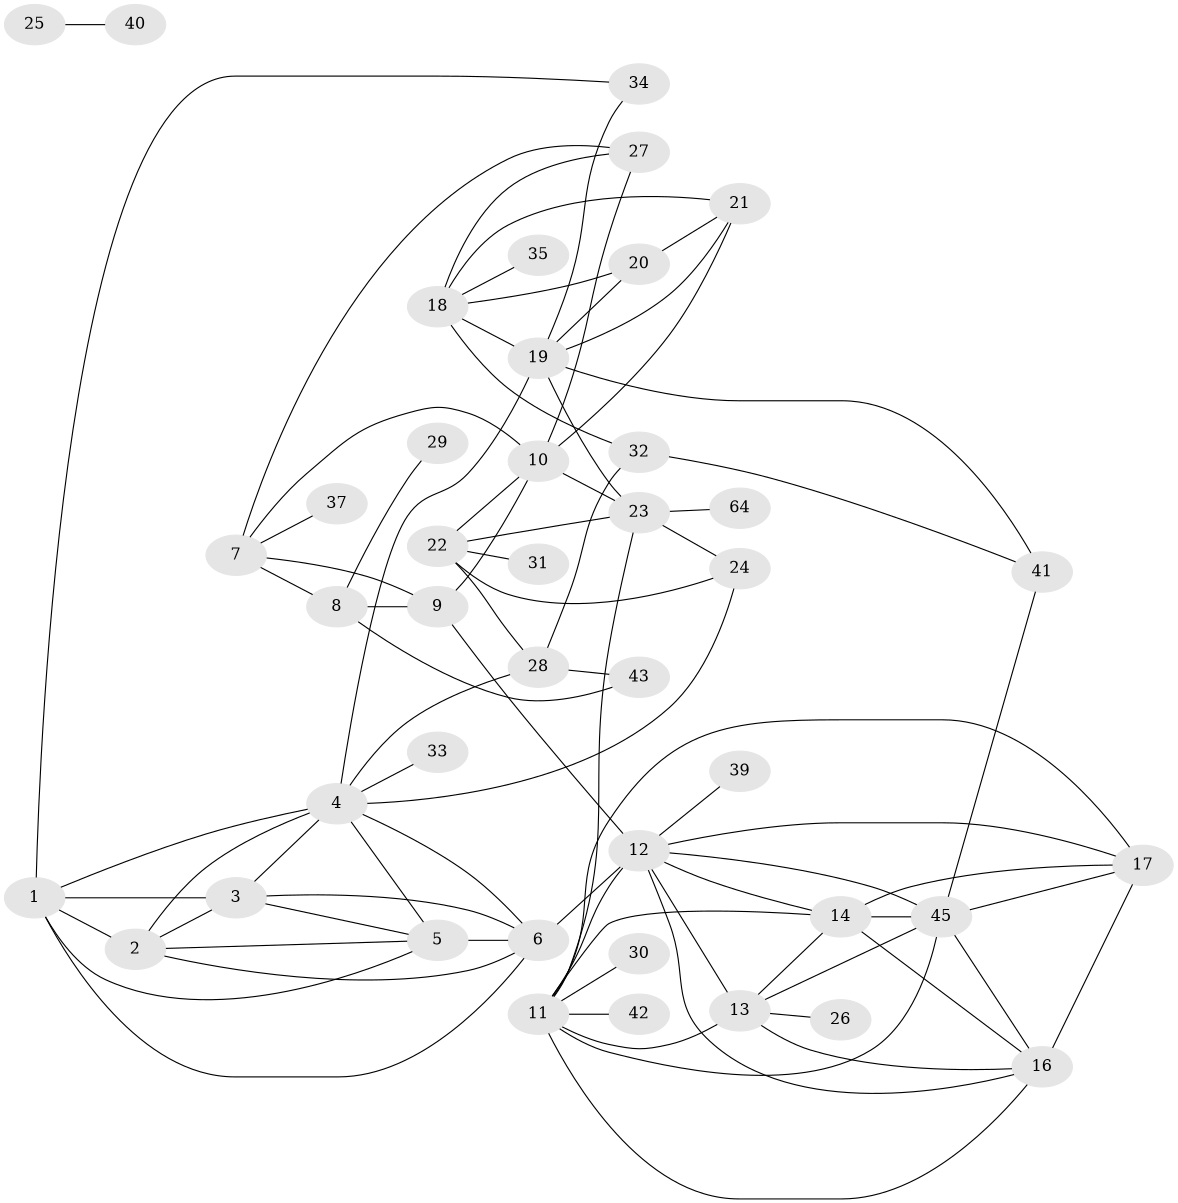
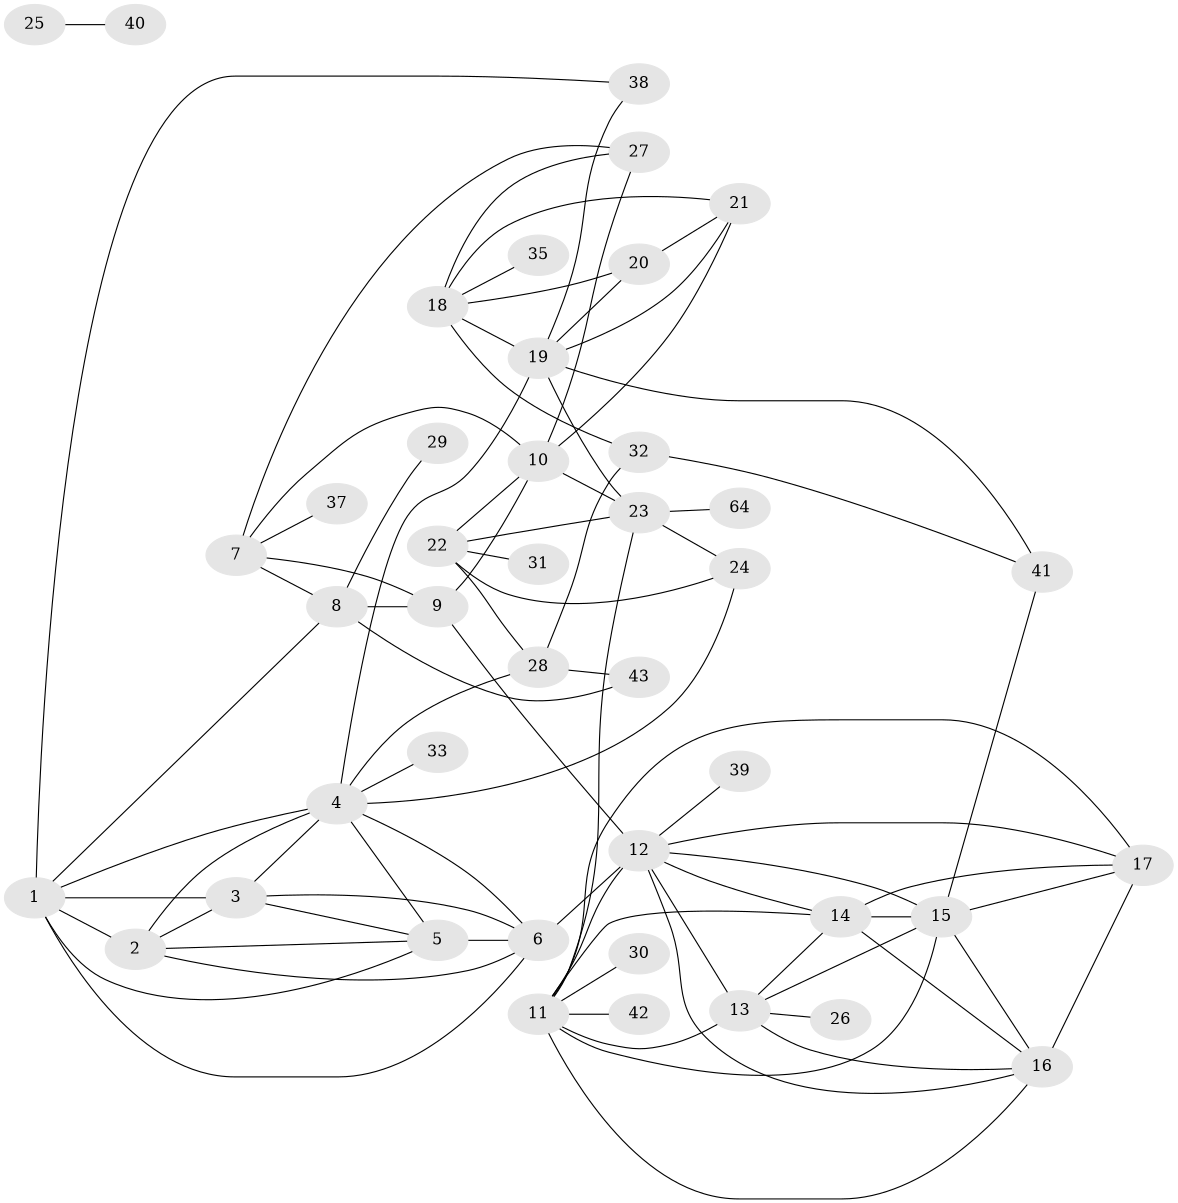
node "34": label "34" -> "38"
edge "8" -- "1": added
node "45": label "45" -> "15"
